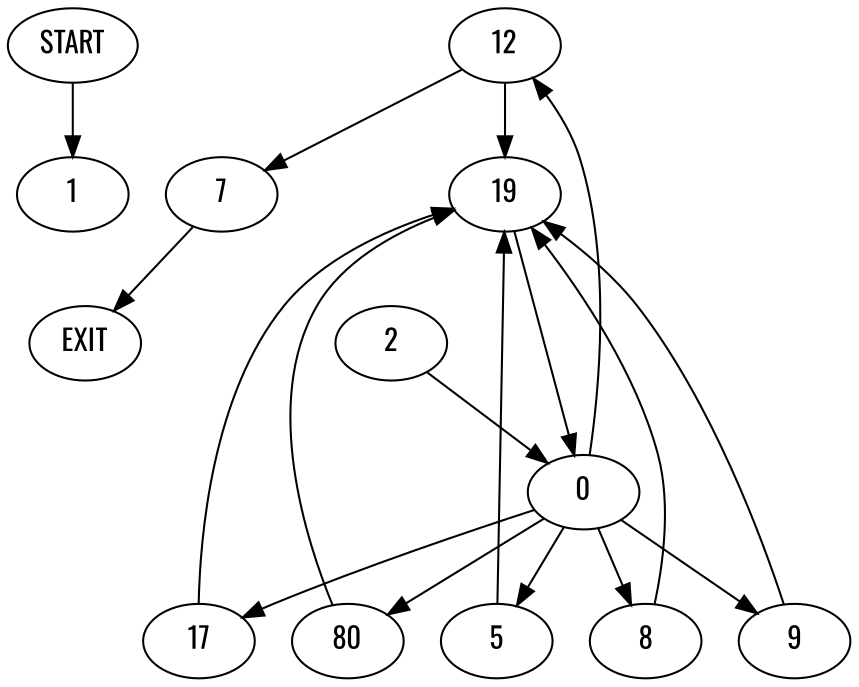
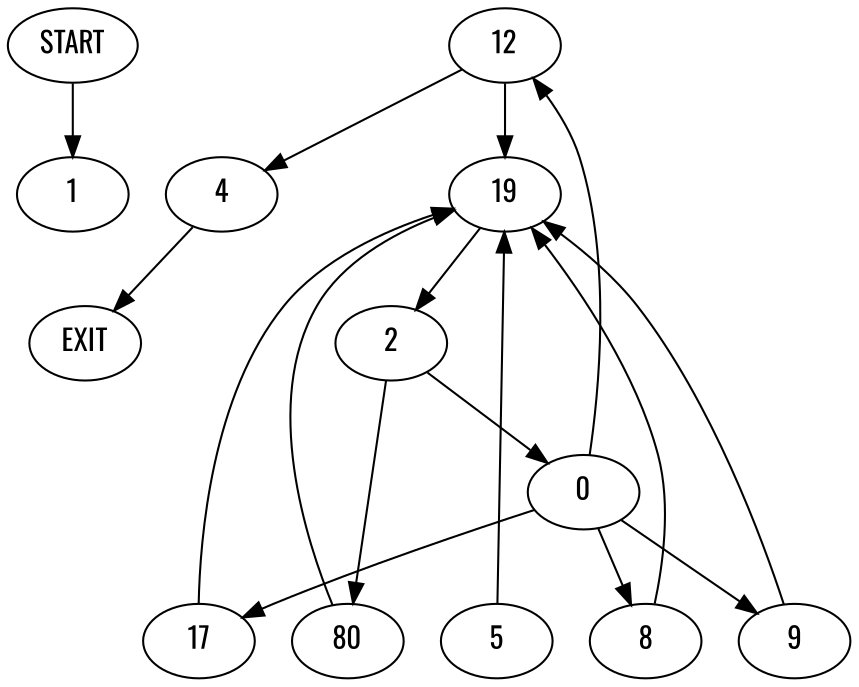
node "7": label "7" -> "4"
edge "19" -> "0": now "19" -> "2"
edge "0" -> "5": removed
edge "0" -> "80": now "2" -> "80"
